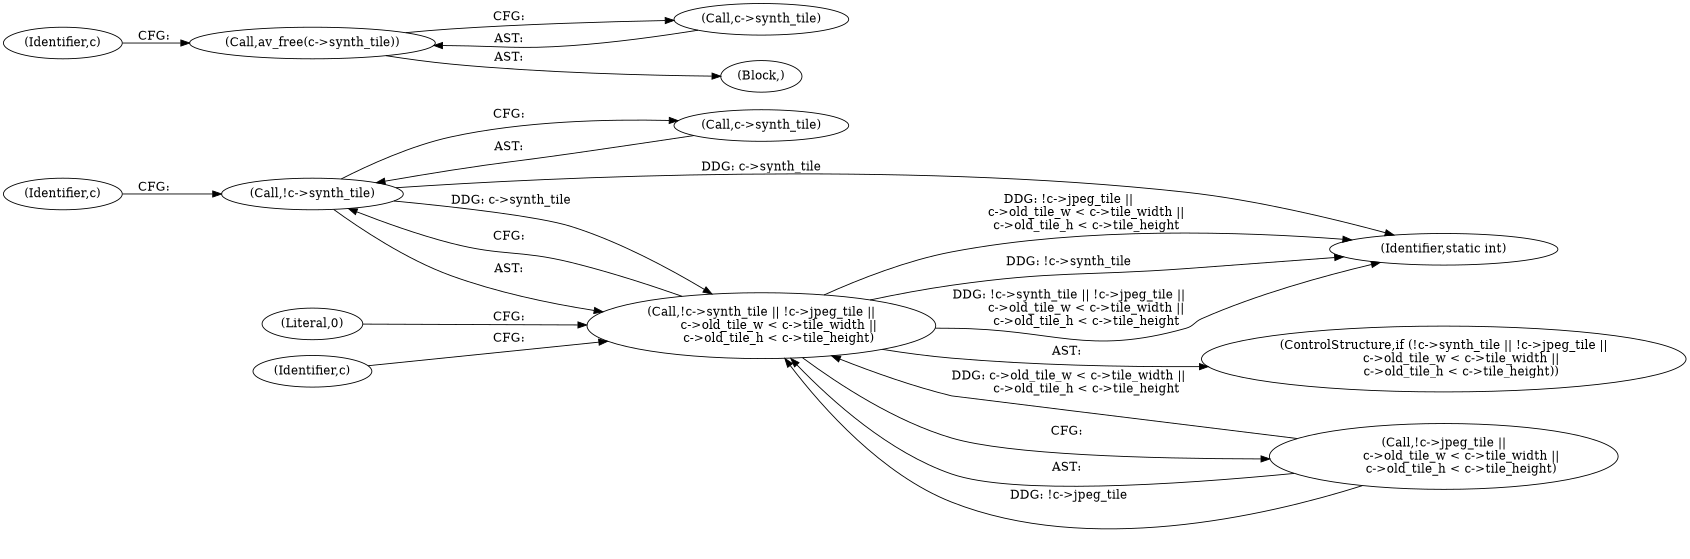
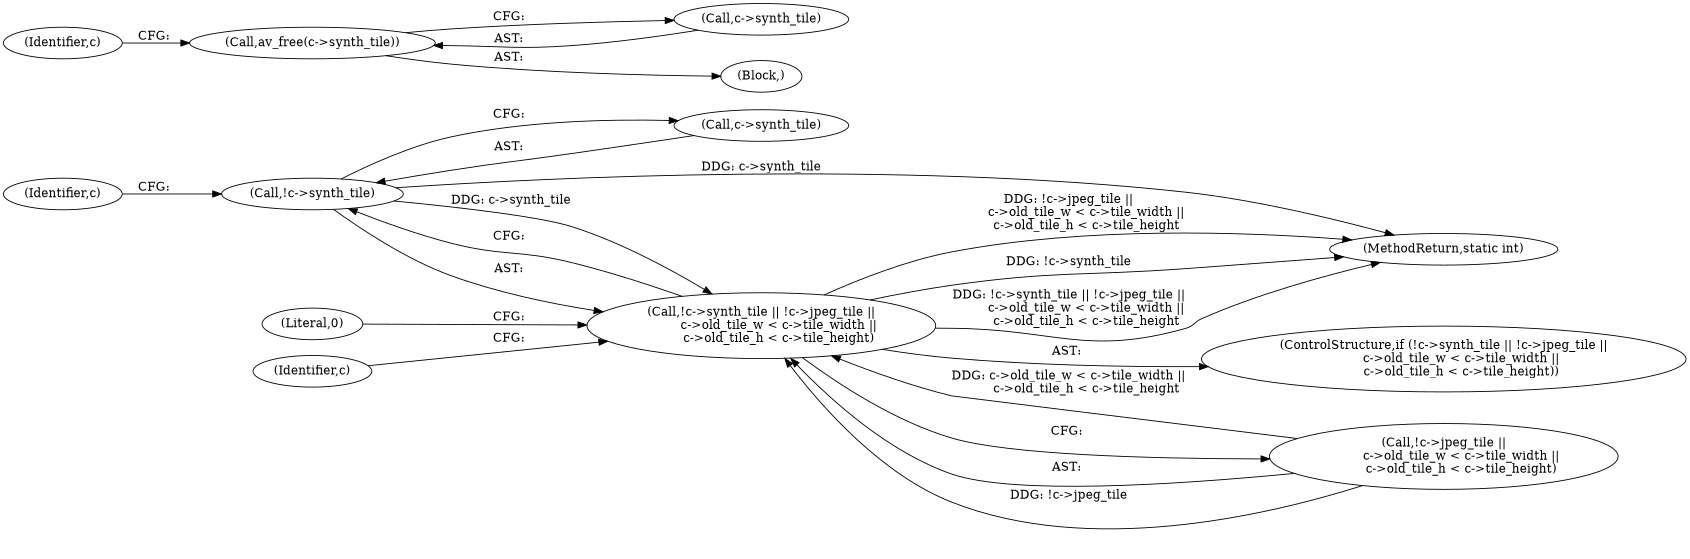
node "(Identifier,static int)": label "(Identifier,static int)" -> "(MethodReturn,static int)"
